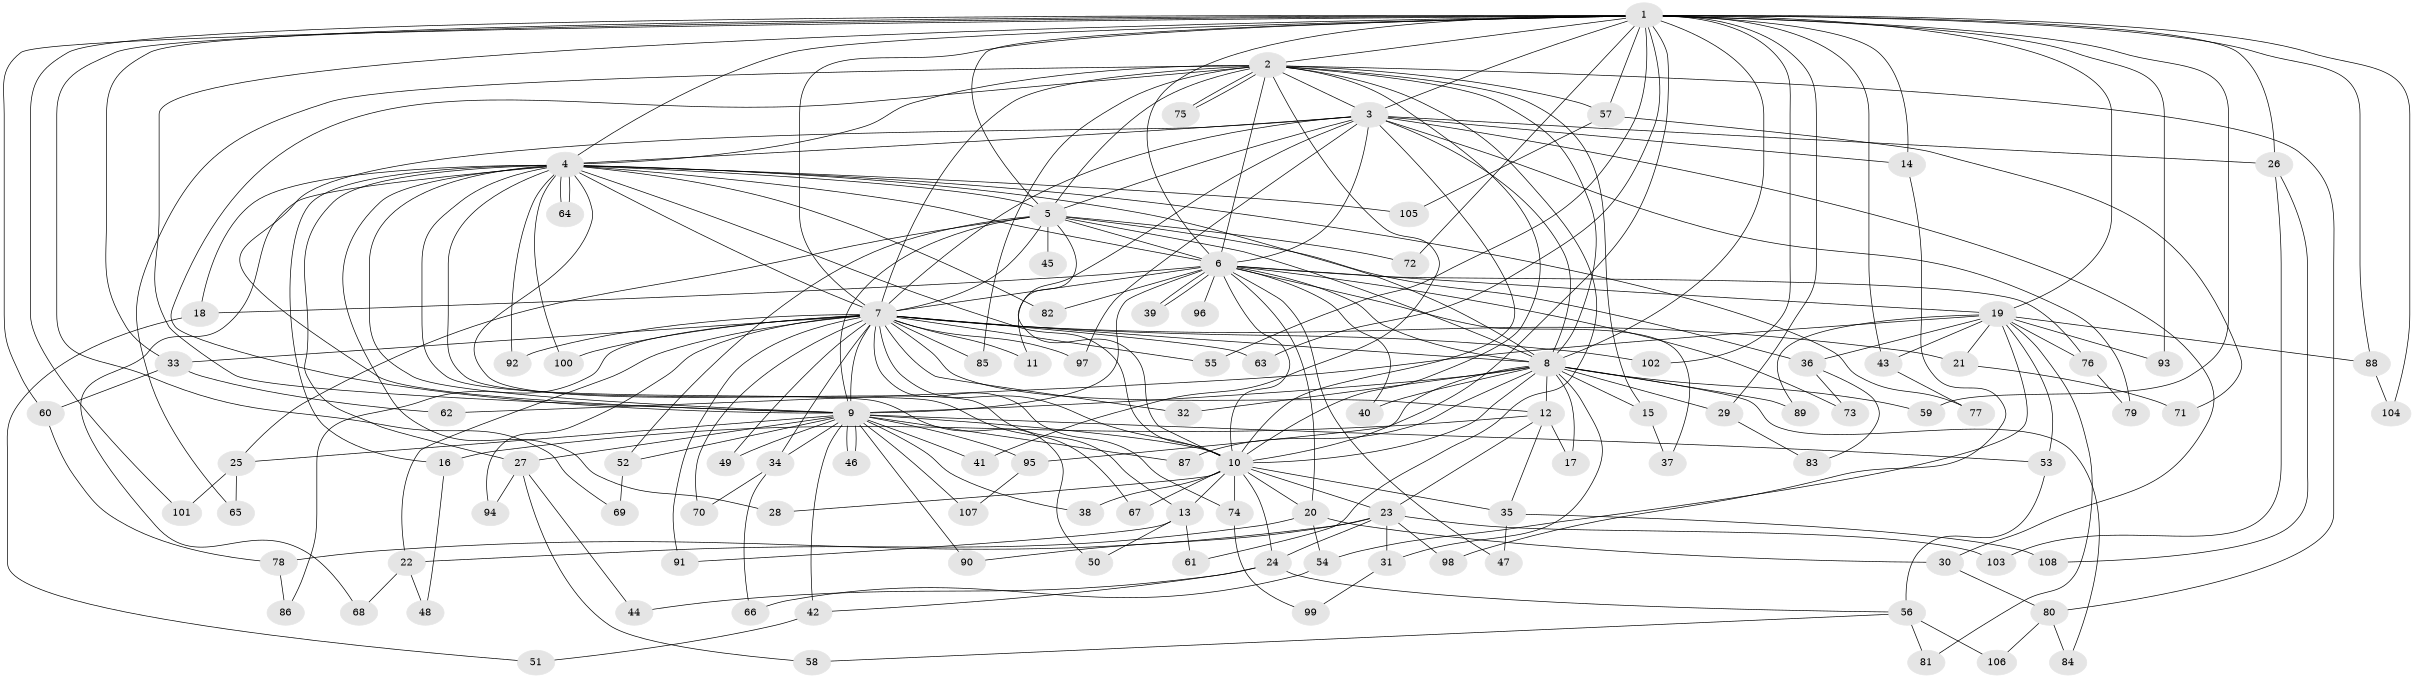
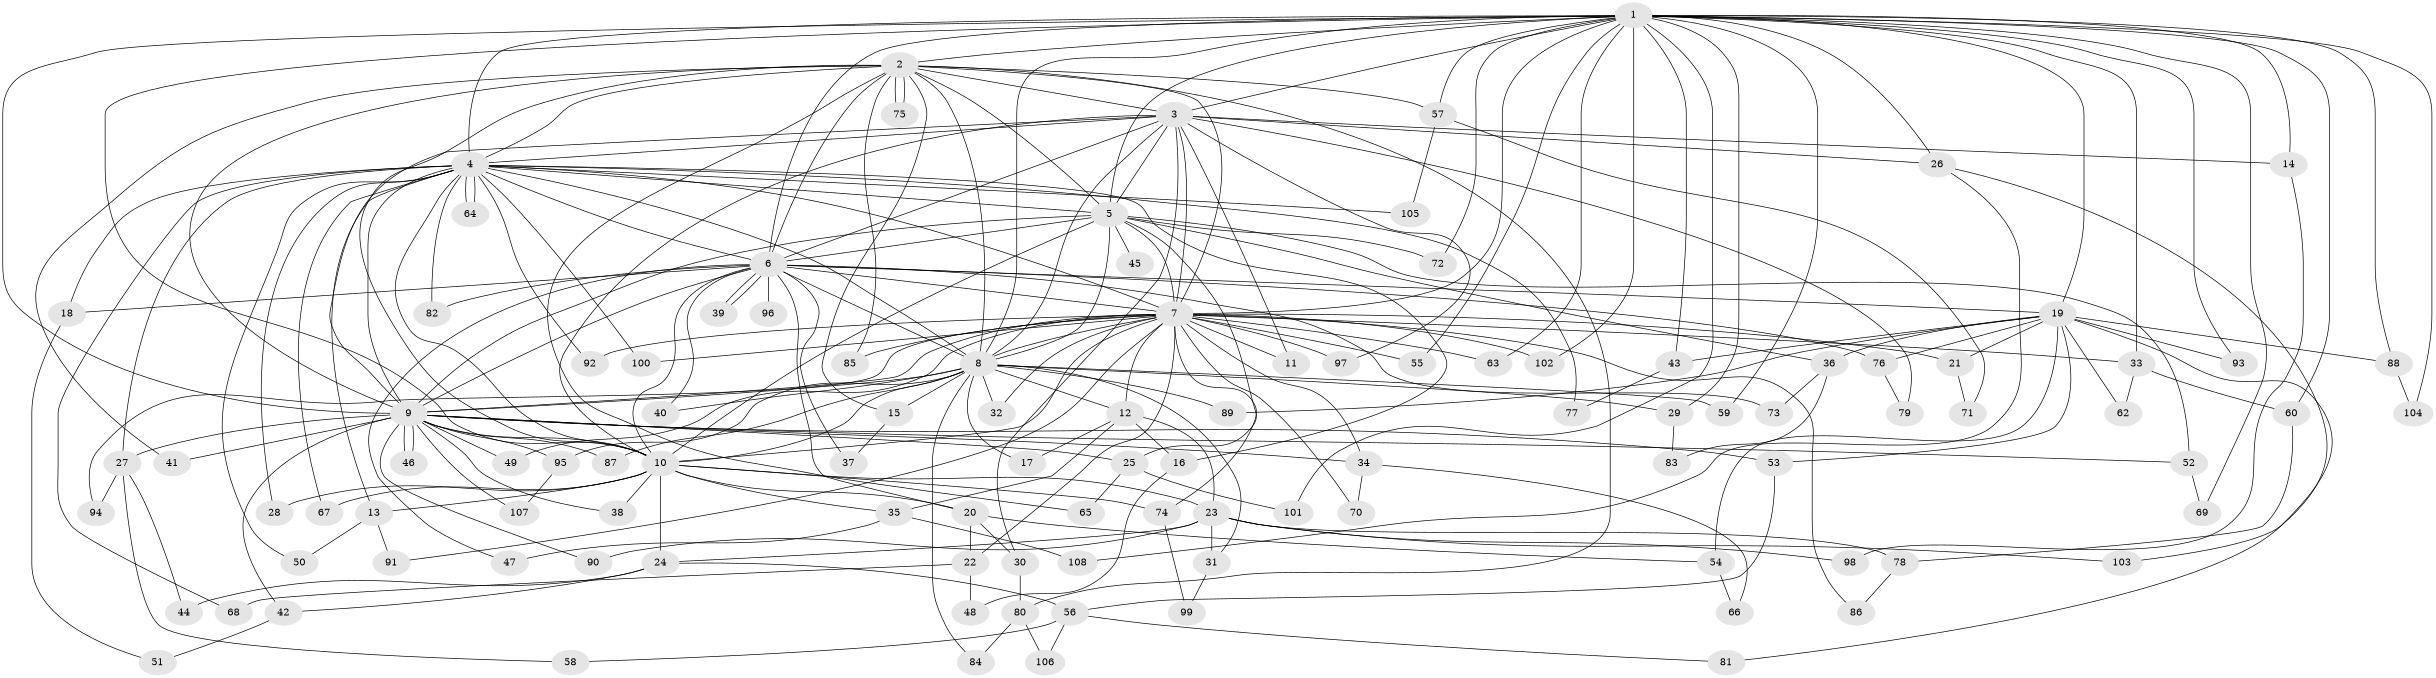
node "61": removed
